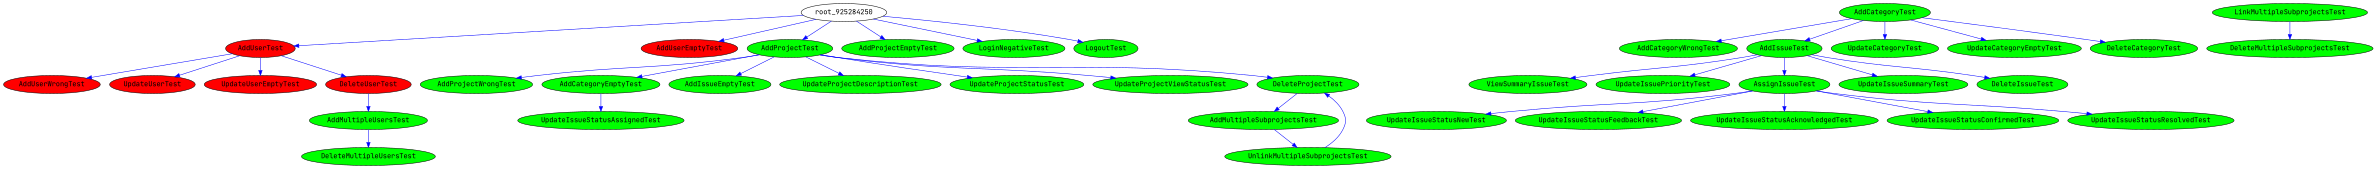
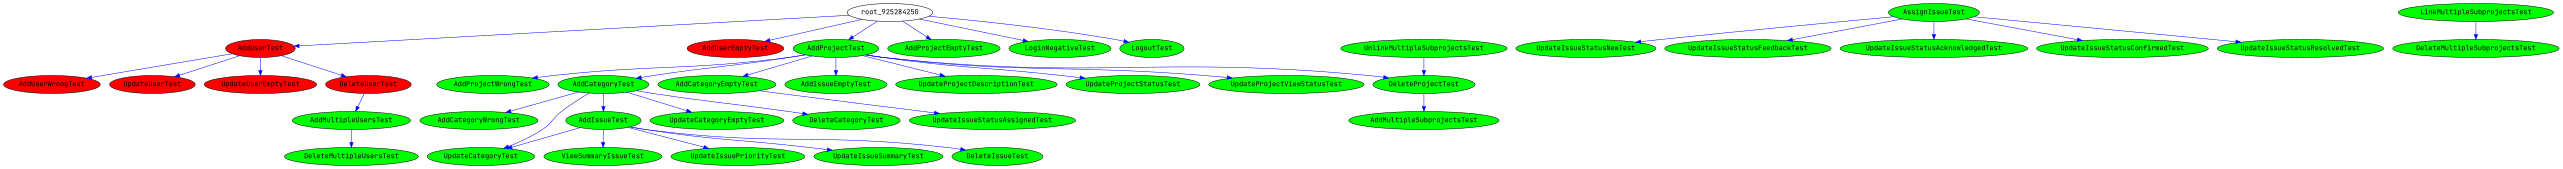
edge "AddIssueTest" -> "AssignIssueTest": now "AddIssueTest" -> "UpdateCategoryTest"
edge "AddProjectTest" -> "AddCategoryTest": added
edge "AddMultipleSubprojectsTest" -> "UnlinkMultipleSubprojectsTest": removed
